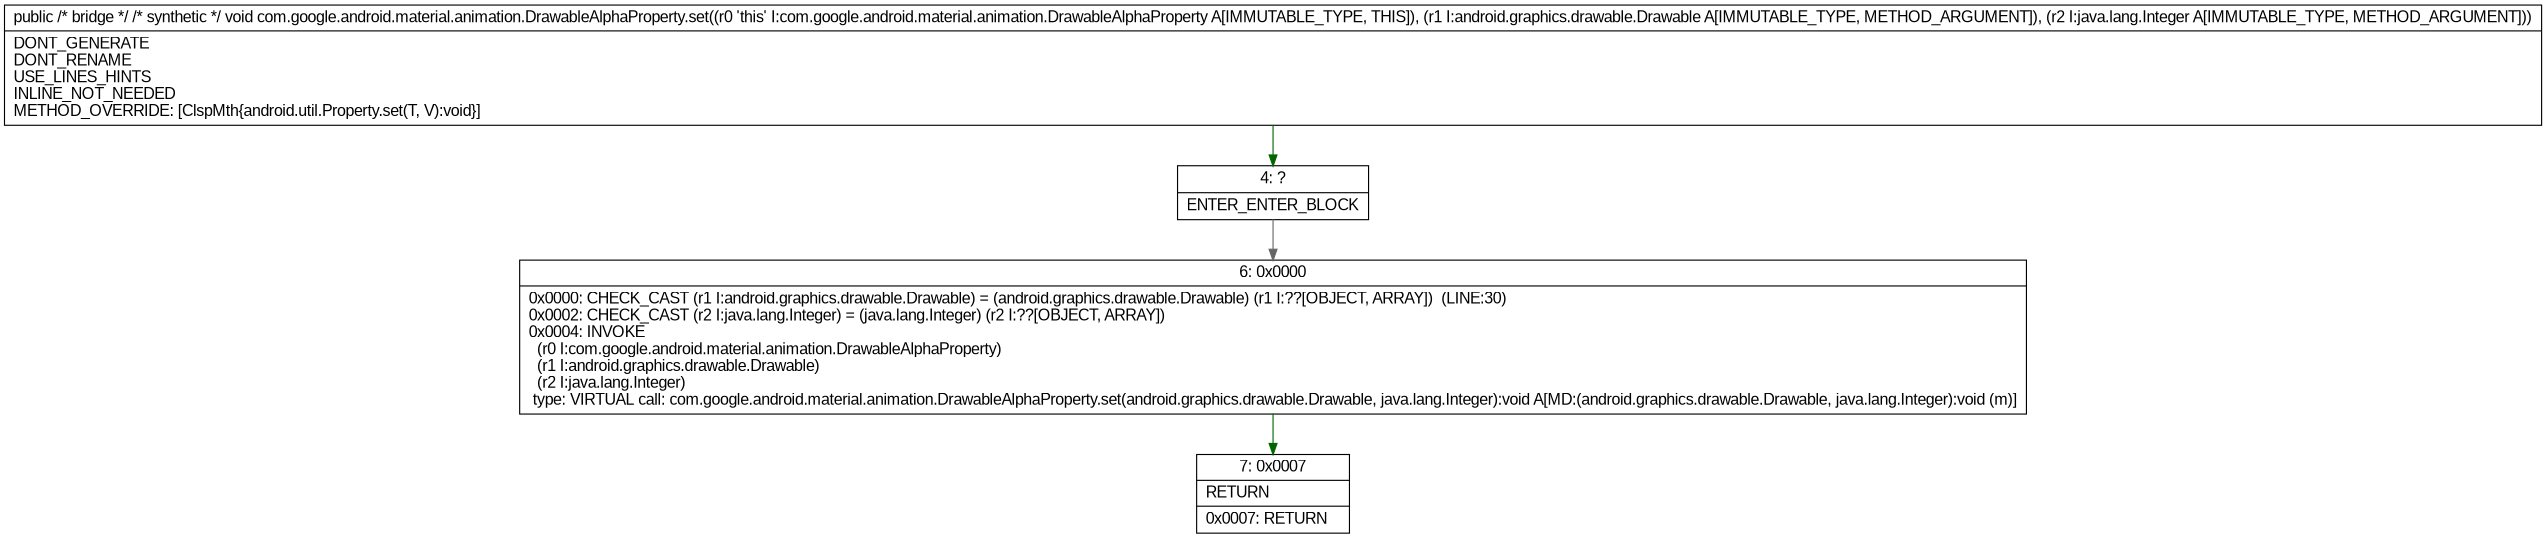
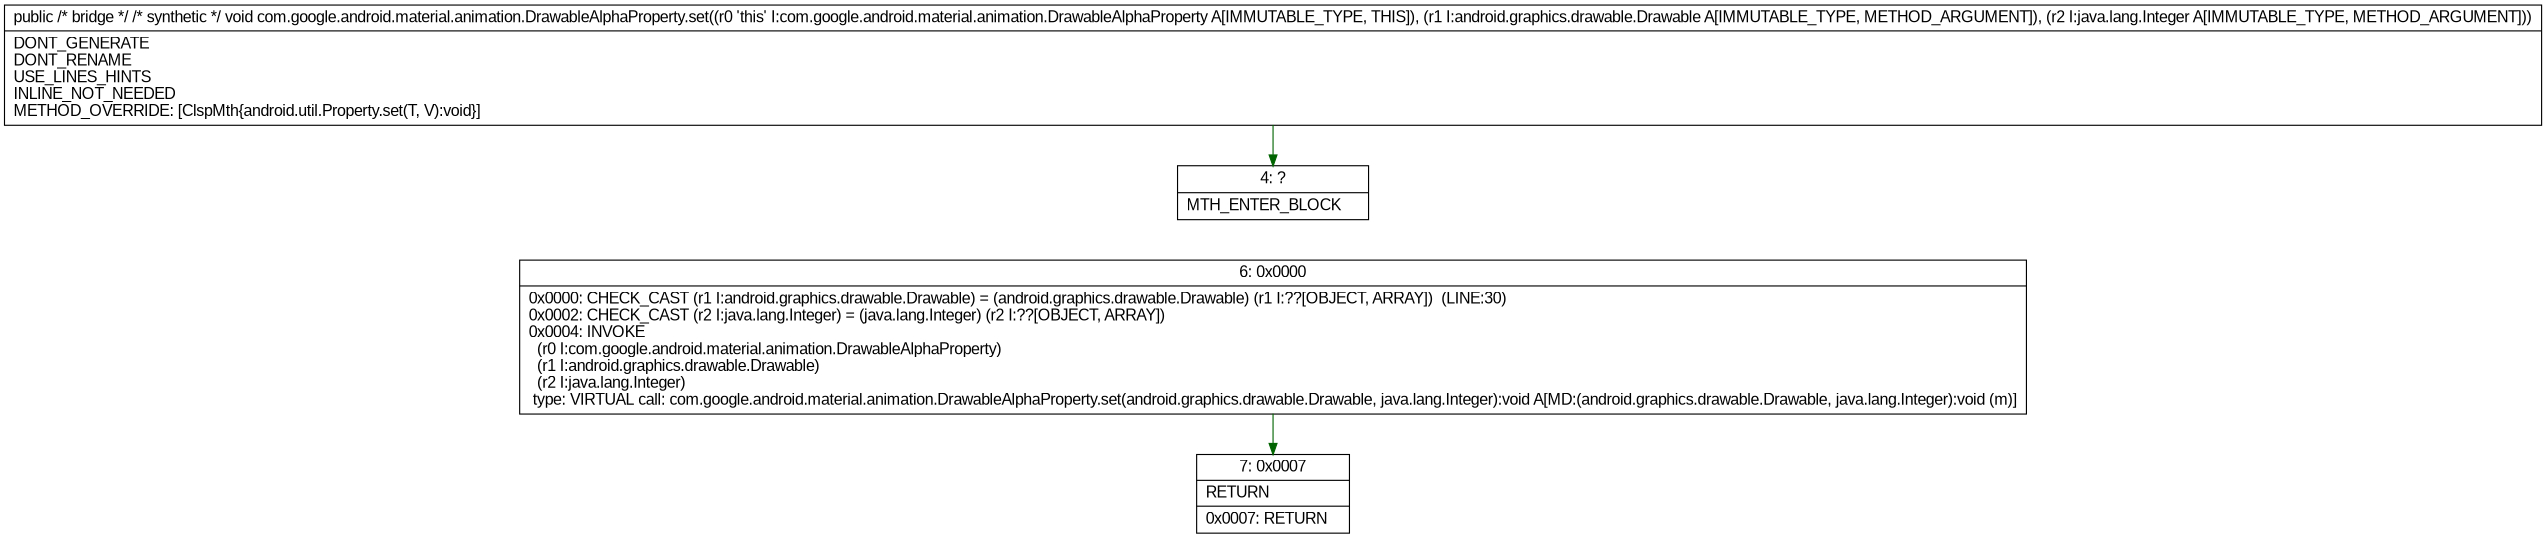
node "4: ?": text "ENTER_ENTER_BLOCK" -> "MTH_ENTER_BLOCK"
edge "4: ?" -> "6: 0x0000": removed
